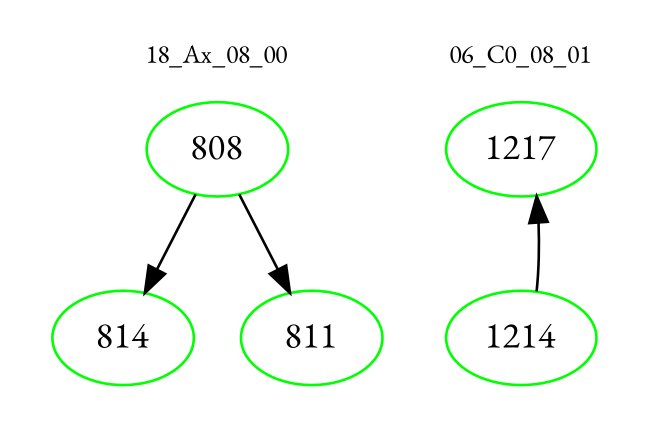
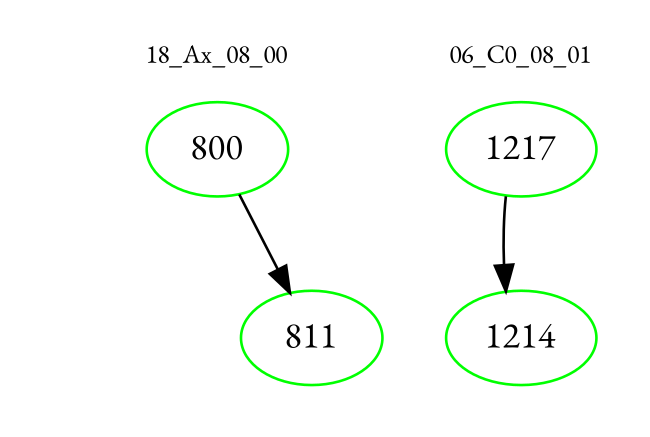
node "808": label "808" -> "800"
edge "1214" -> "1217": reversed
node "814": removed
